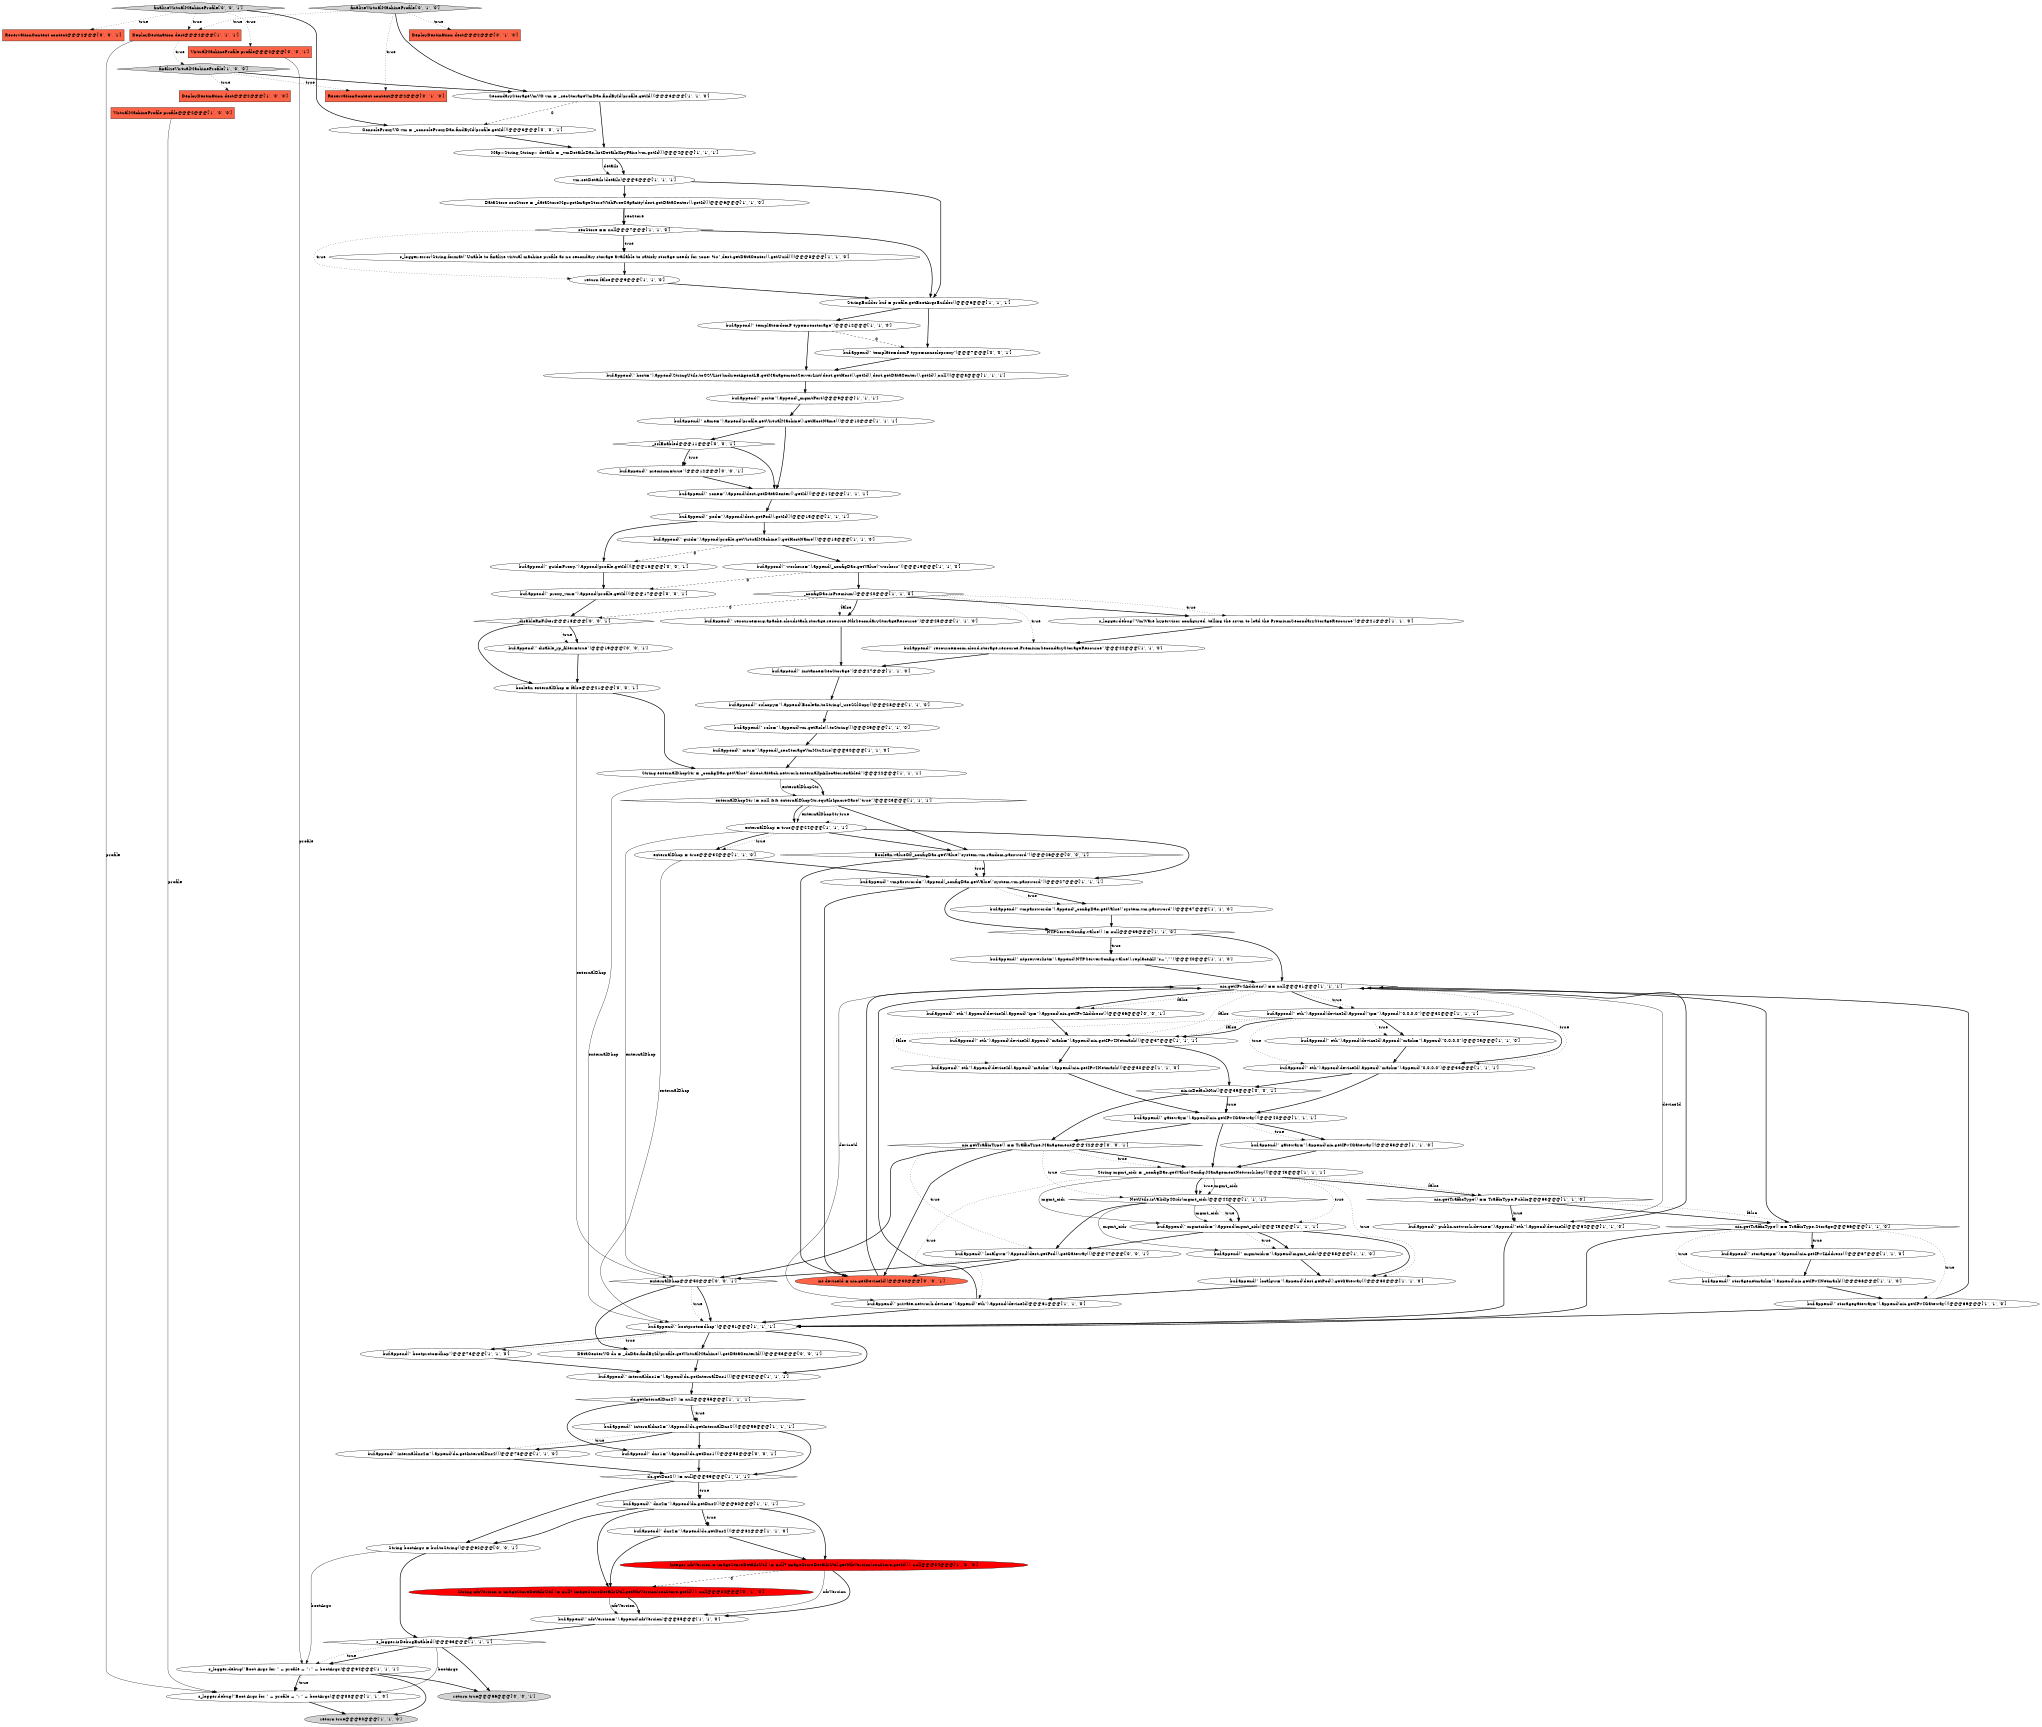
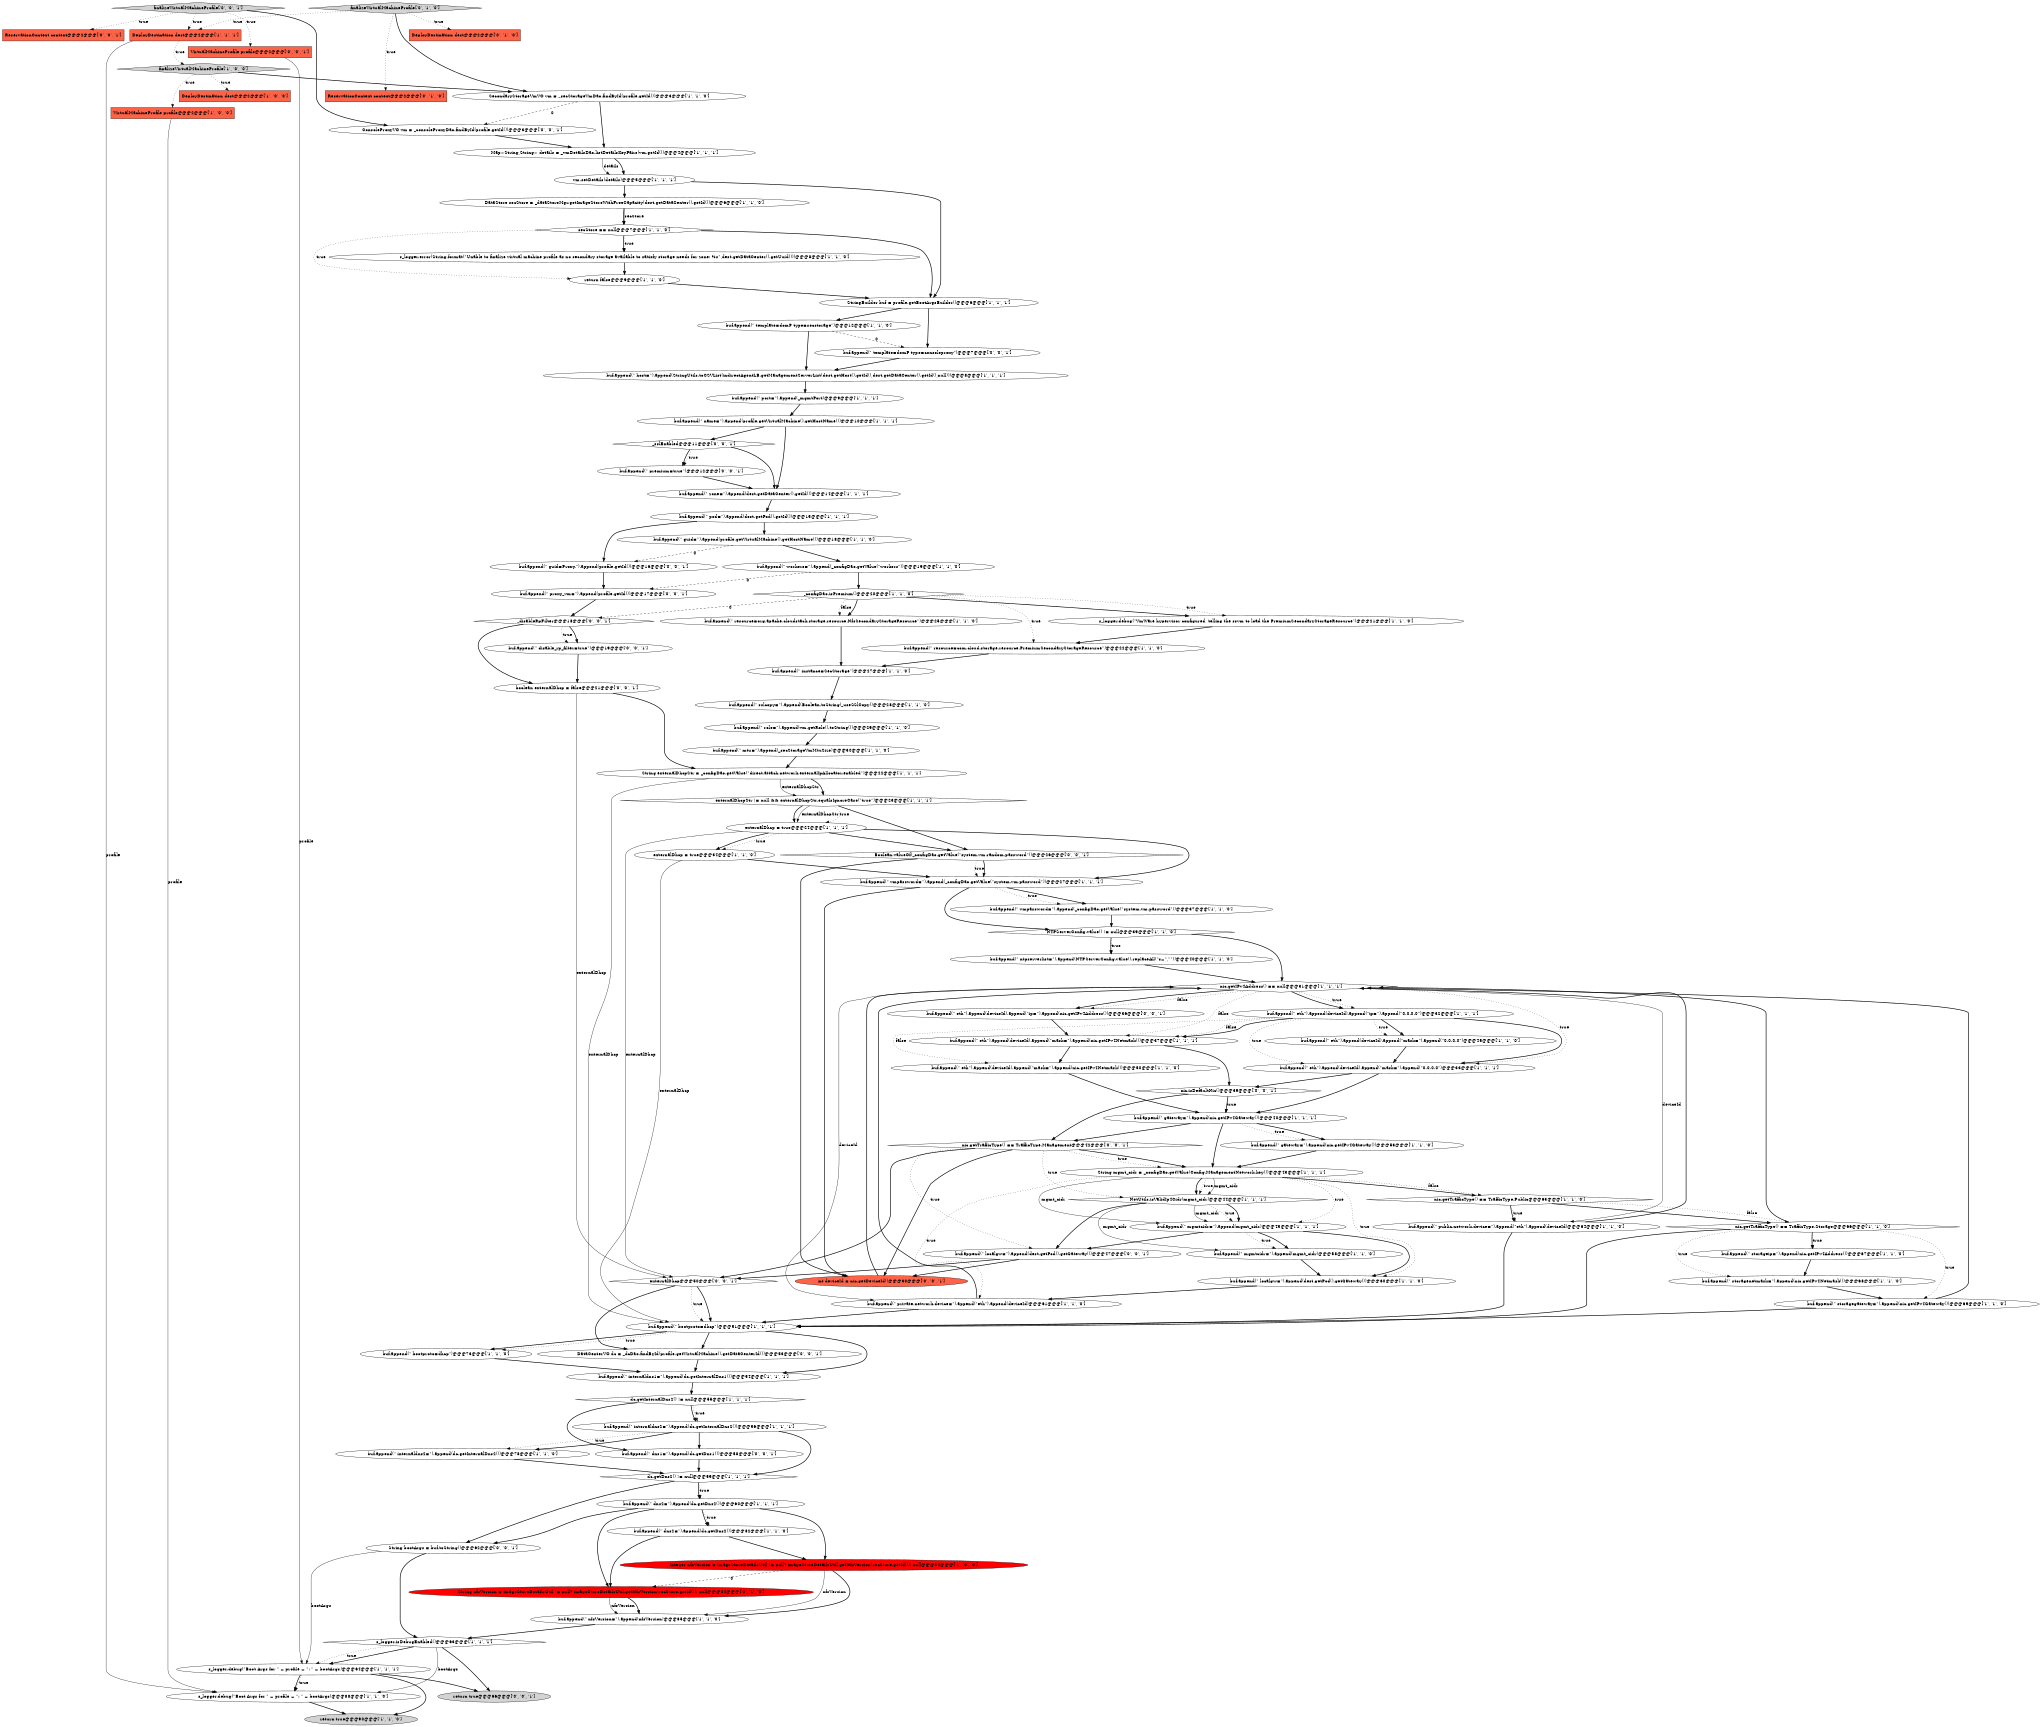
edge "finalizeVirtualMachineProfile['1', '0', '0']" -> "ReservationContext context@@@2@@@['0', '1', '0']": now "finalizeVirtualMachineProfile['1', '0', '0']" -> "VirtualMachineProfile profile@@@2@@@['1', '0', '0']"
